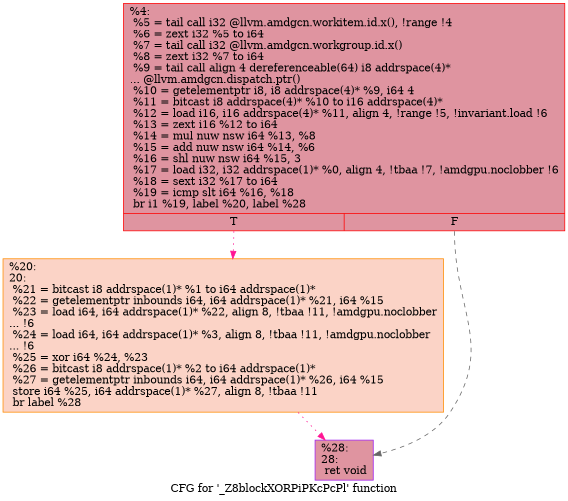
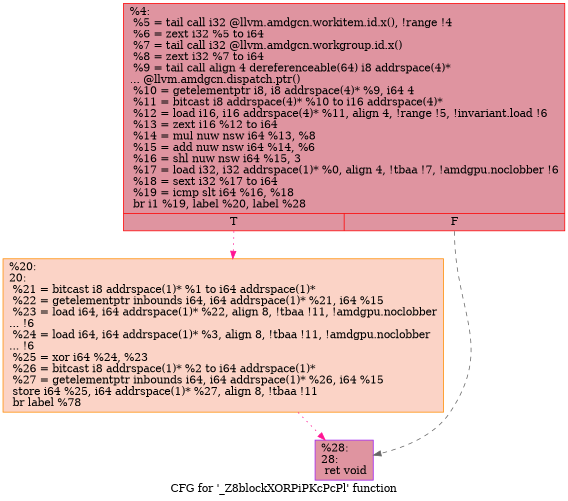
node "%20:": text "br label %28" -> "br label %78"
